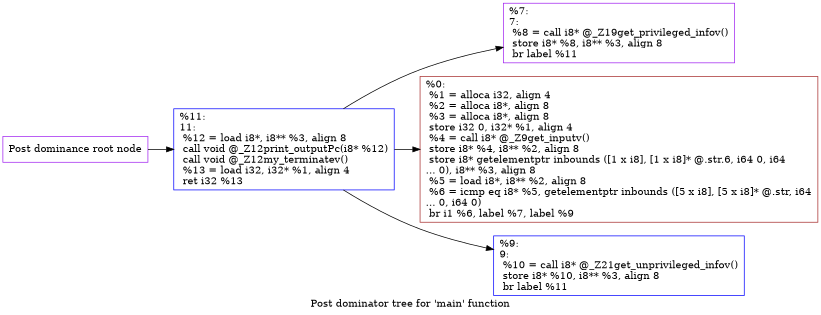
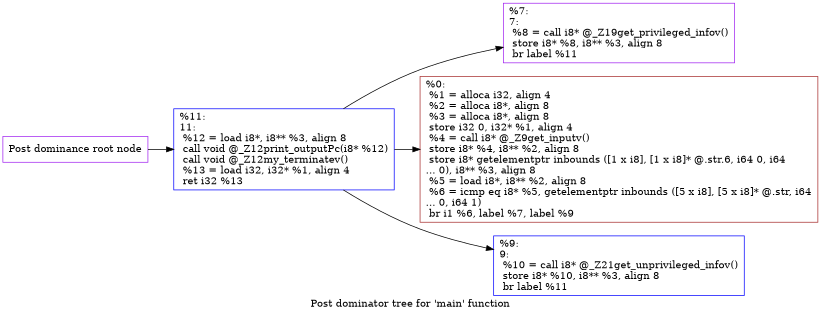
node "%0:": text "... 0, i64 0)" -> "... 0, i64 1)"
